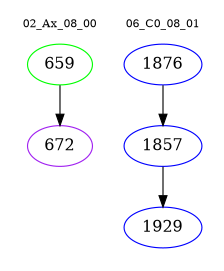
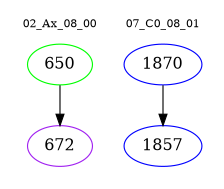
cluster "06_C0_08_01": label "06_C0_08_01" -> "07_C0_08_01"
node "659": label "659" -> "650"
node "1876": label "1876" -> "1870"
node "1929": removed
